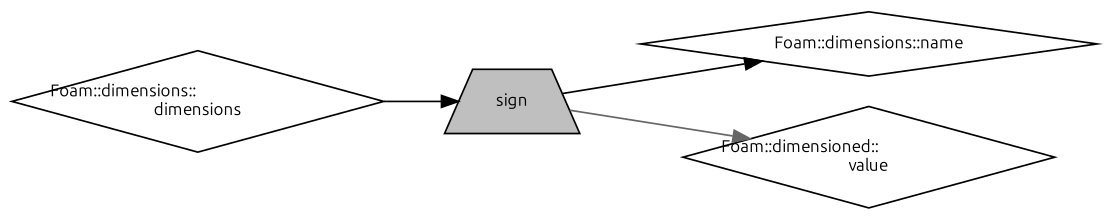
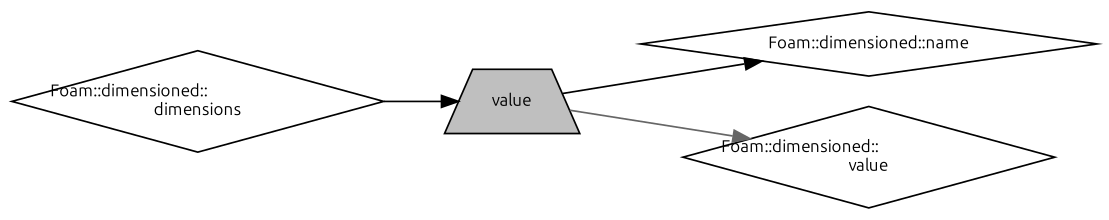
node "Foam::dimensions::name": label "Foam::dimensions::name" -> "Foam::dimensioned::name"
node "Foam::dimensions:: dimensions": label "Foam::dimensions:: dimensions" -> "Foam::dimensioned:: dimensions"
node "sign": label "sign" -> "value"
